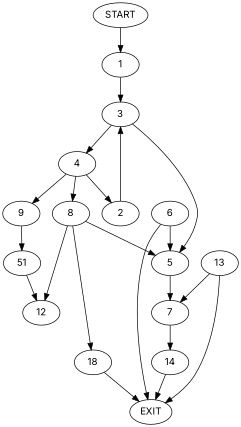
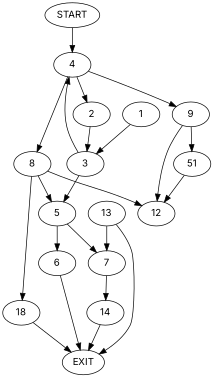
edge "START" -> "1": now "START" -> "4"
edge "9" -> "12": added
edge "6" -> "5": reversed
